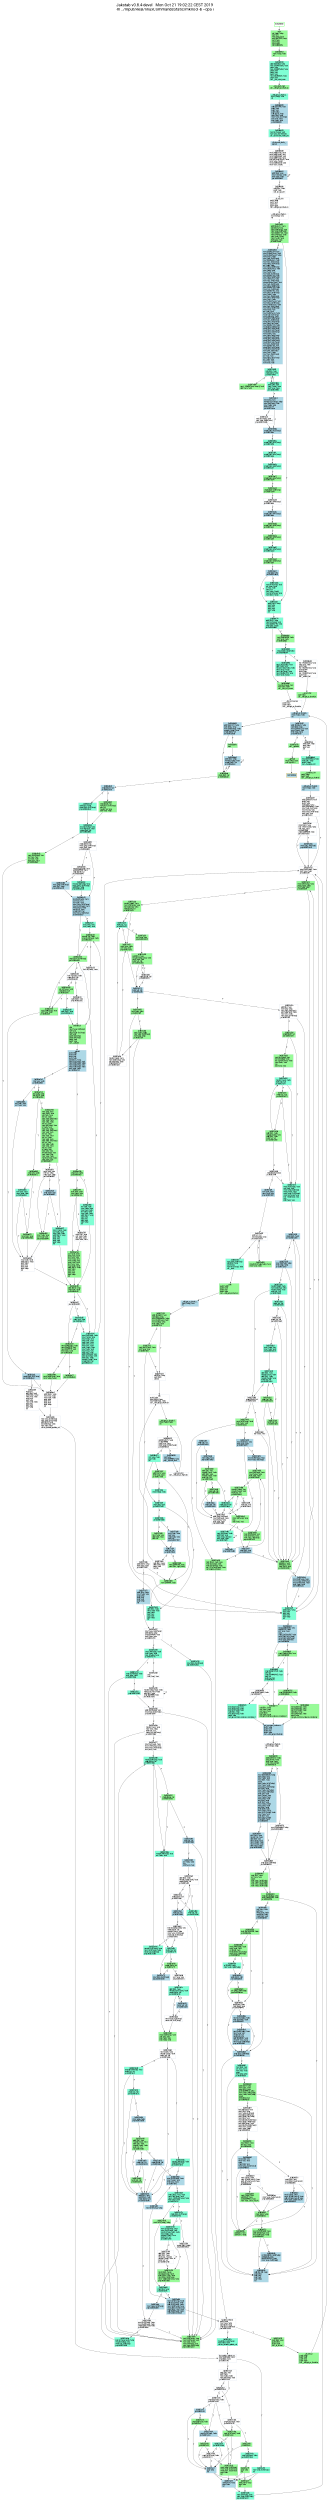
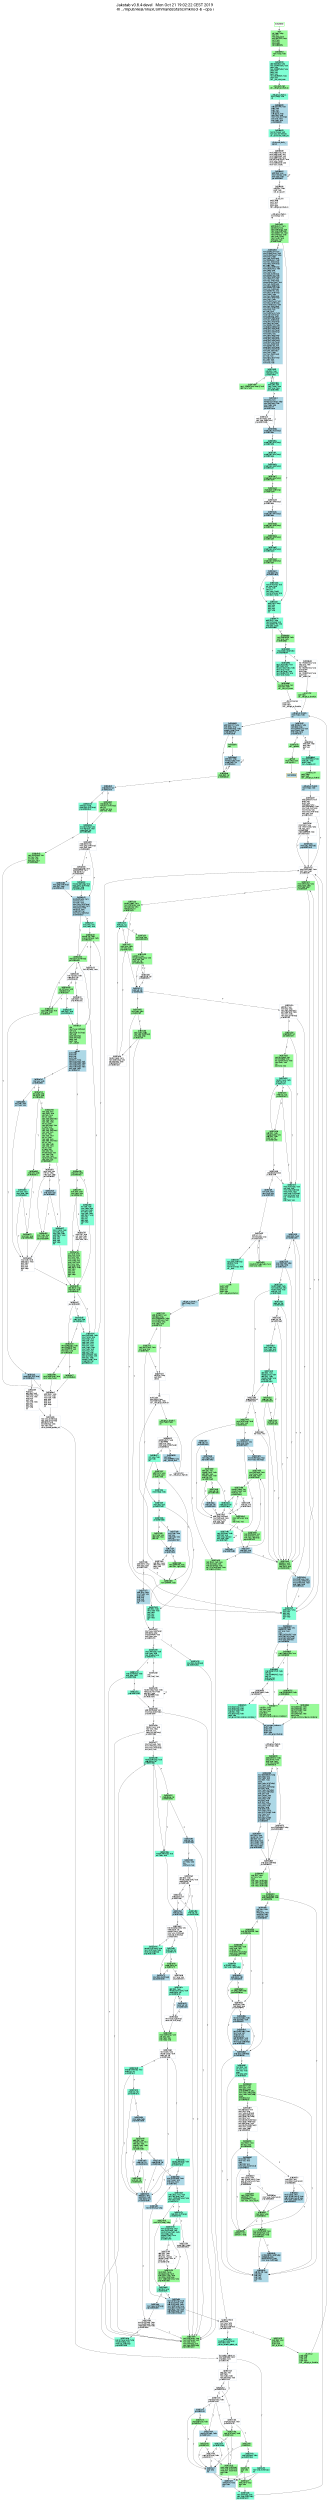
edge "0x0807a5da movzbl 0x4(%esp), %eax xorl %edx, %edx" -> "0x0807a5fc testb %bl, %bl je 0x0807a71f": now "0x0807a5da movzbl 0x4(%esp), %eax xorl %edx, %edx" -> "0x0807a5e1 testb %al, %al je 0x0807a5b4"
